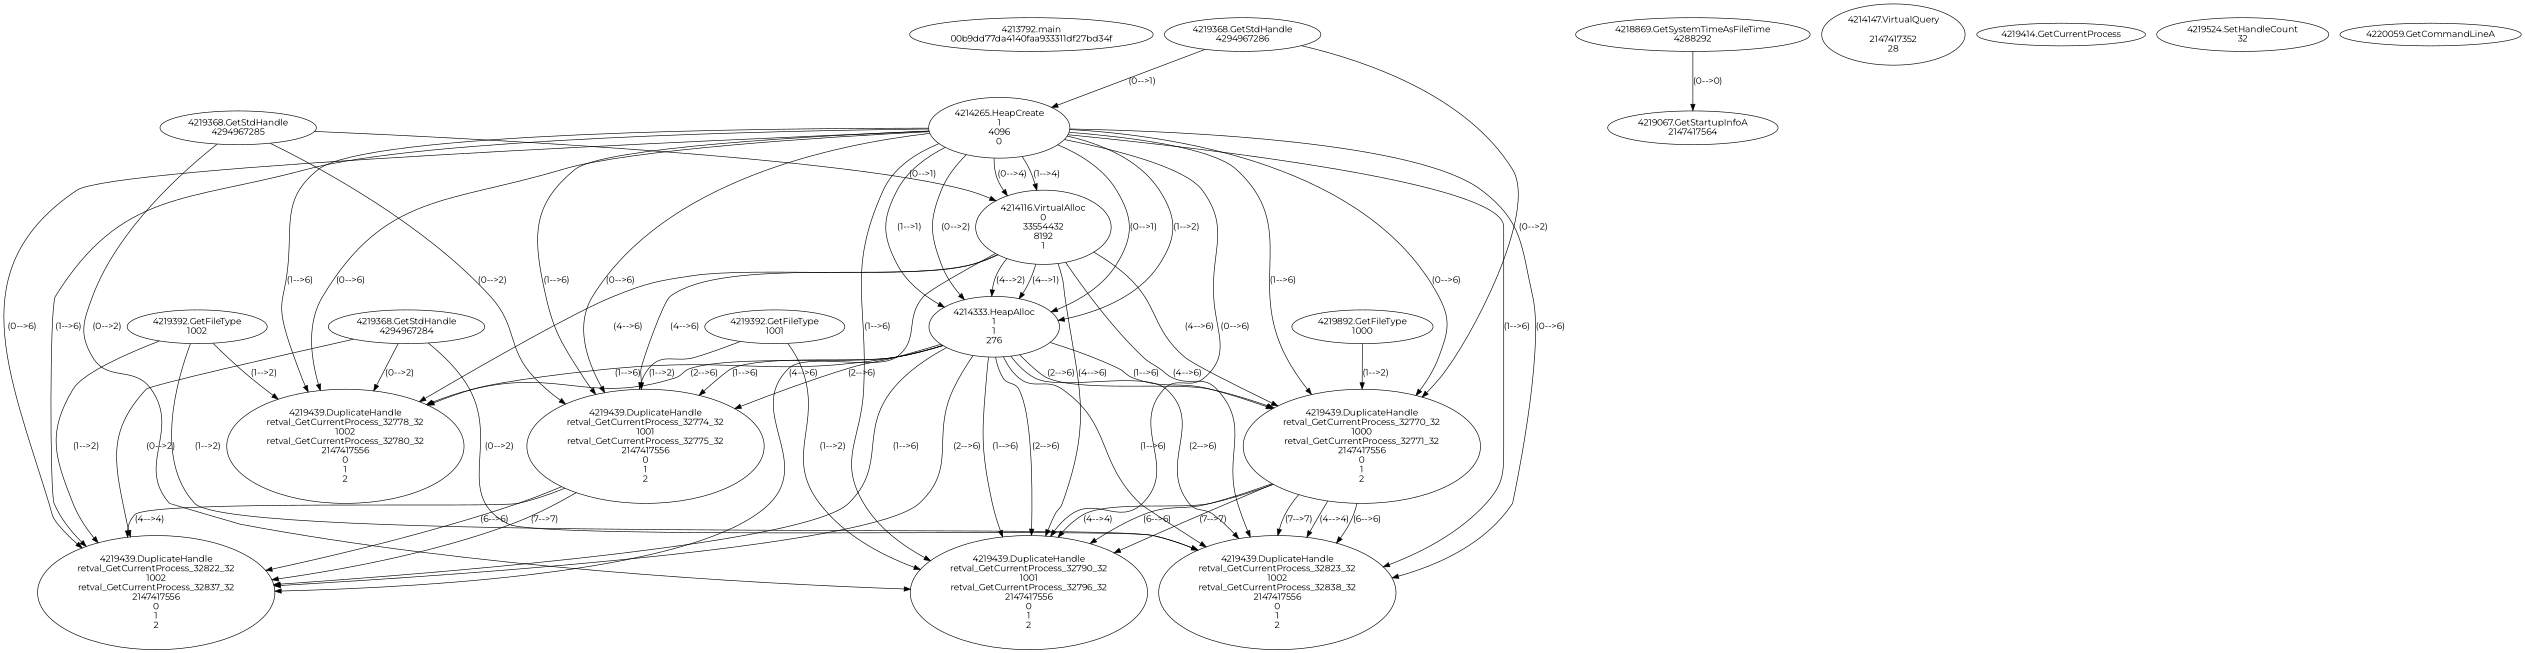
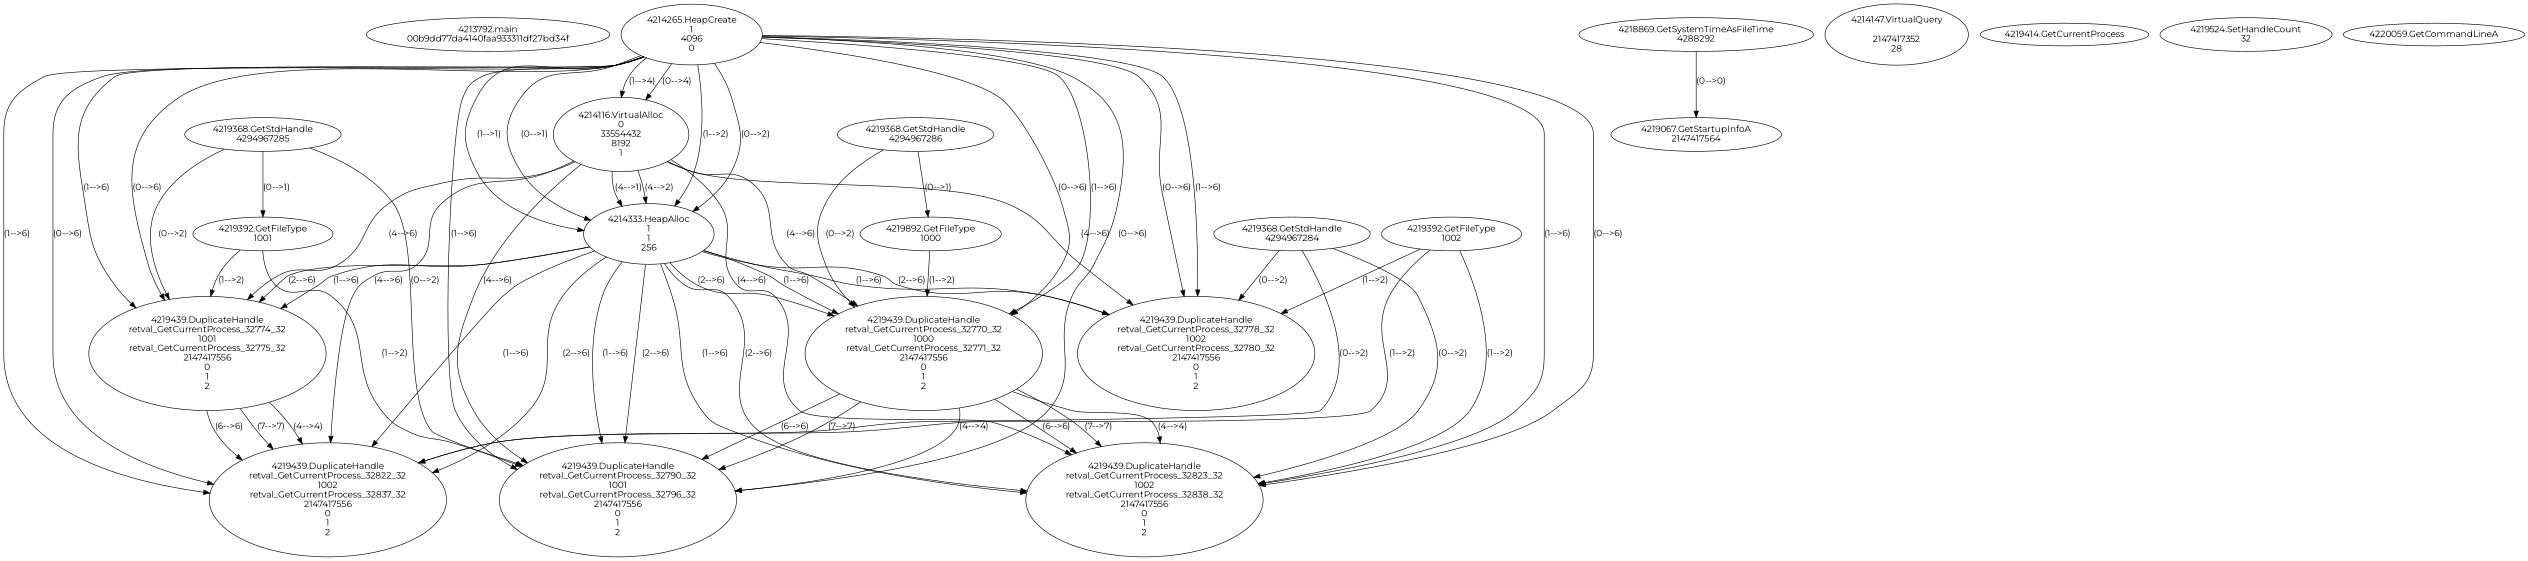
edge "4219368.GetStdHandle 4294967286" -> "4214265.HeapCreate 1 4096 0": now "4219368.GetStdHandle 4294967286" -> "4219892.GetFileType 1000"
edge "4219368.GetStdHandle 4294967285" -> "4214116.VirtualAlloc 0 33554432 8192 1": now "4219368.GetStdHandle 4294967285" -> "4219392.GetFileType 1001"
node "4214333.HeapAlloc 1 1 276": label "4214333.HeapAlloc 1 1 276" -> "4214333.HeapAlloc 1 1 256"
